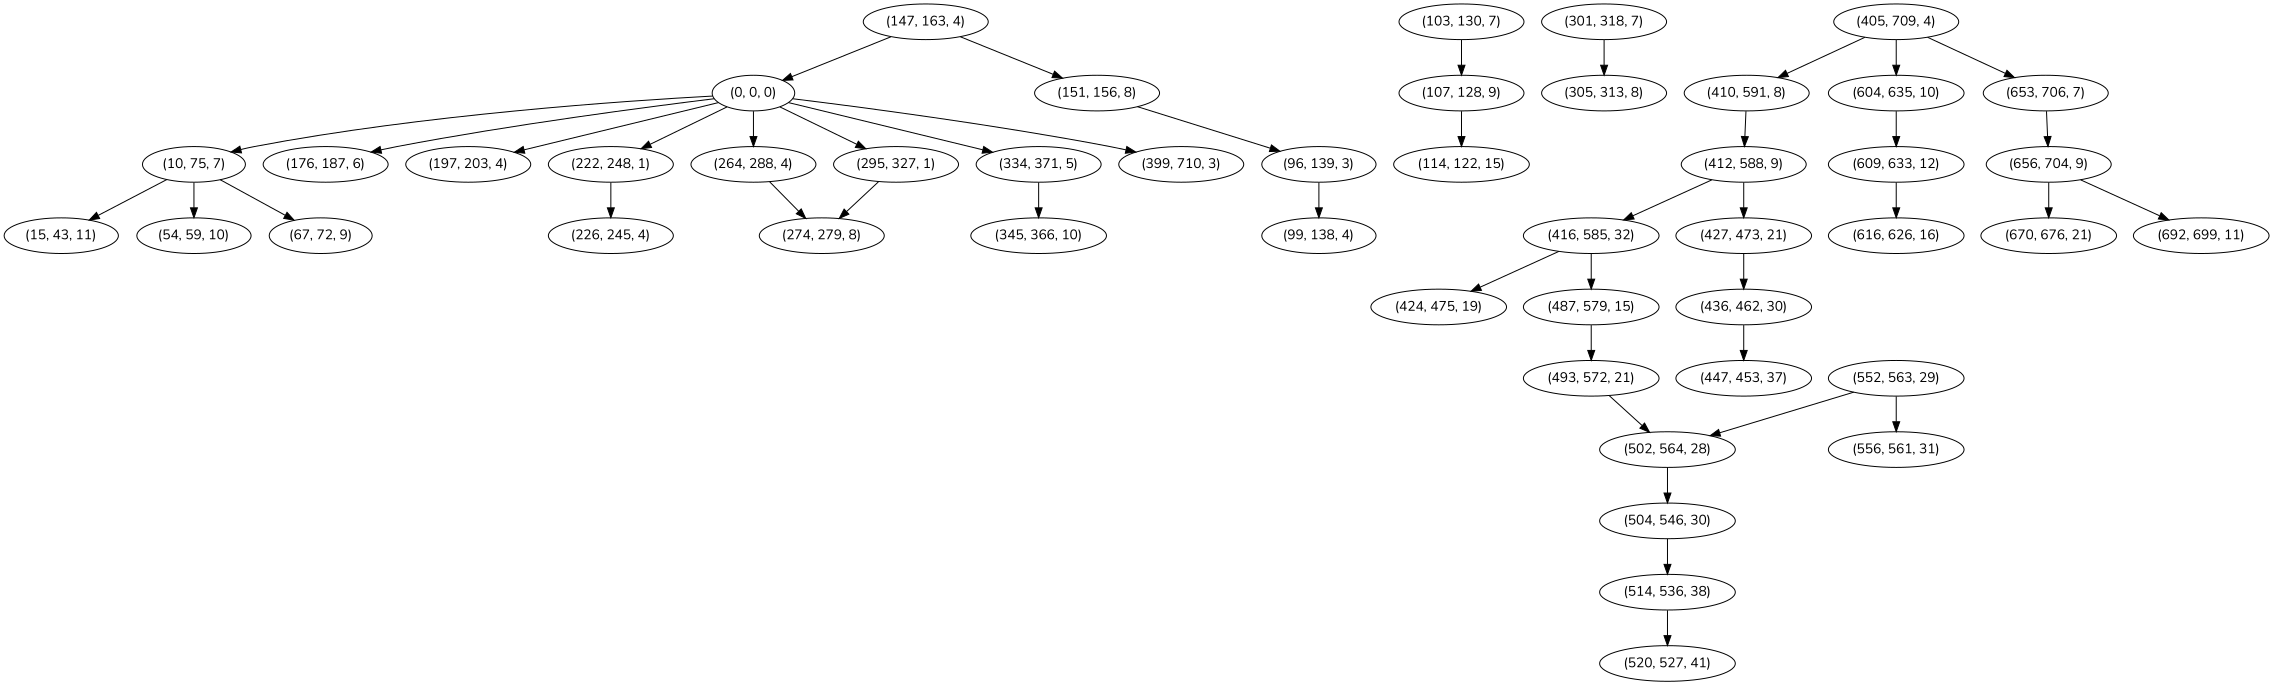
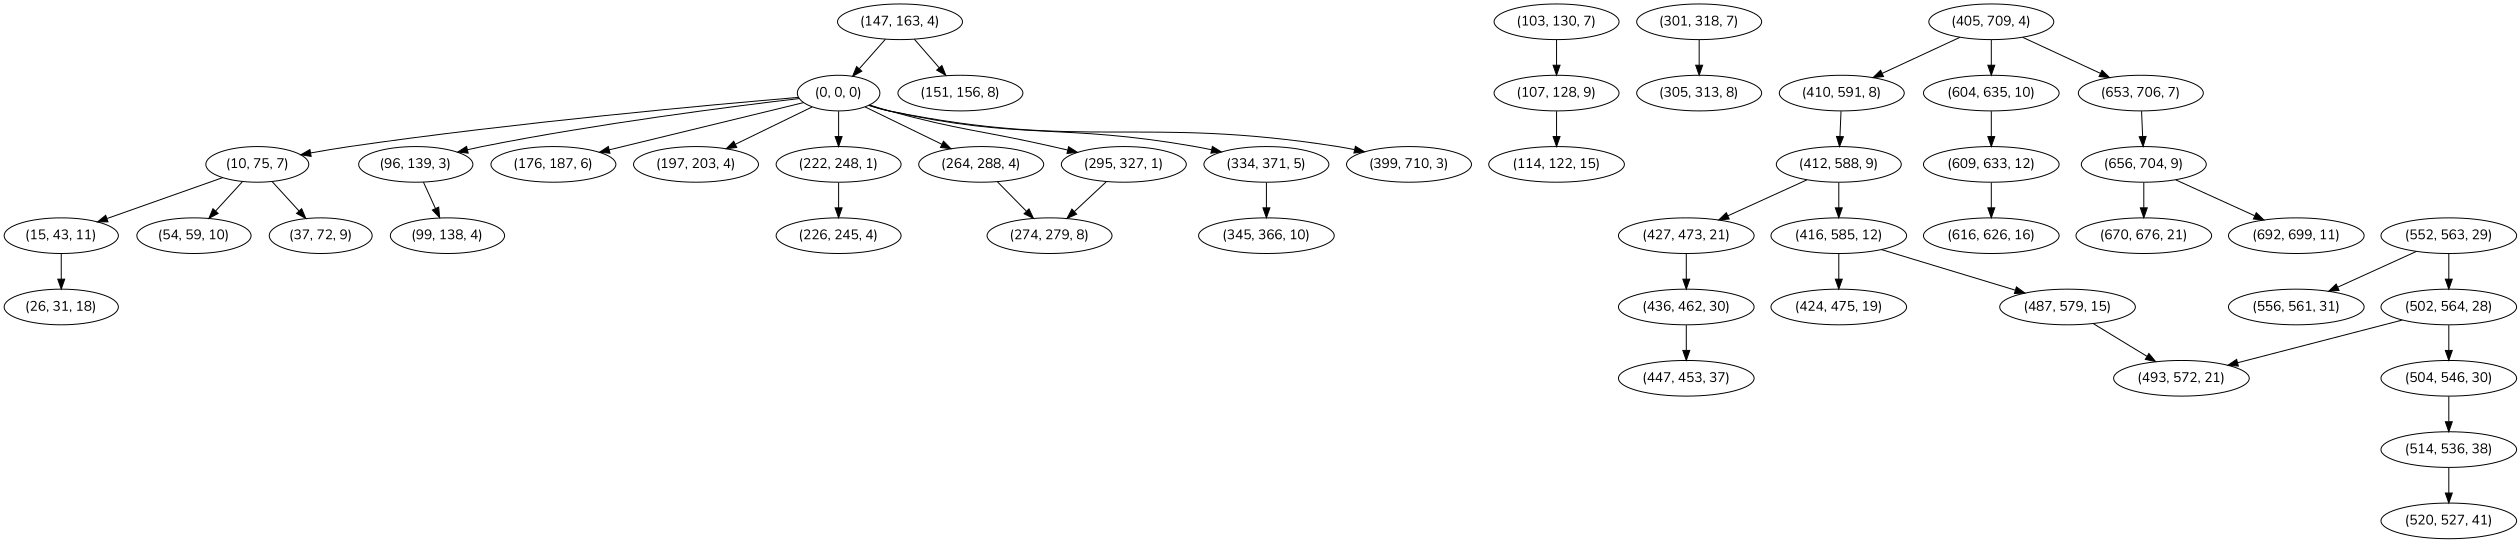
edge "(151, 156, 8)" -> "(96, 139, 3)": now "(0, 0, 0)" -> "(96, 139, 3)"
node "(67, 72, 9)": label "(67, 72, 9)" -> "(37, 72, 9)"
node "(416, 585, 32)": label "(416, 585, 32)" -> "(416, 585, 12)"
node "(26, 31, 18)": added
edge "(493, 572, 21)" -> "(502, 564, 28)": reversed
